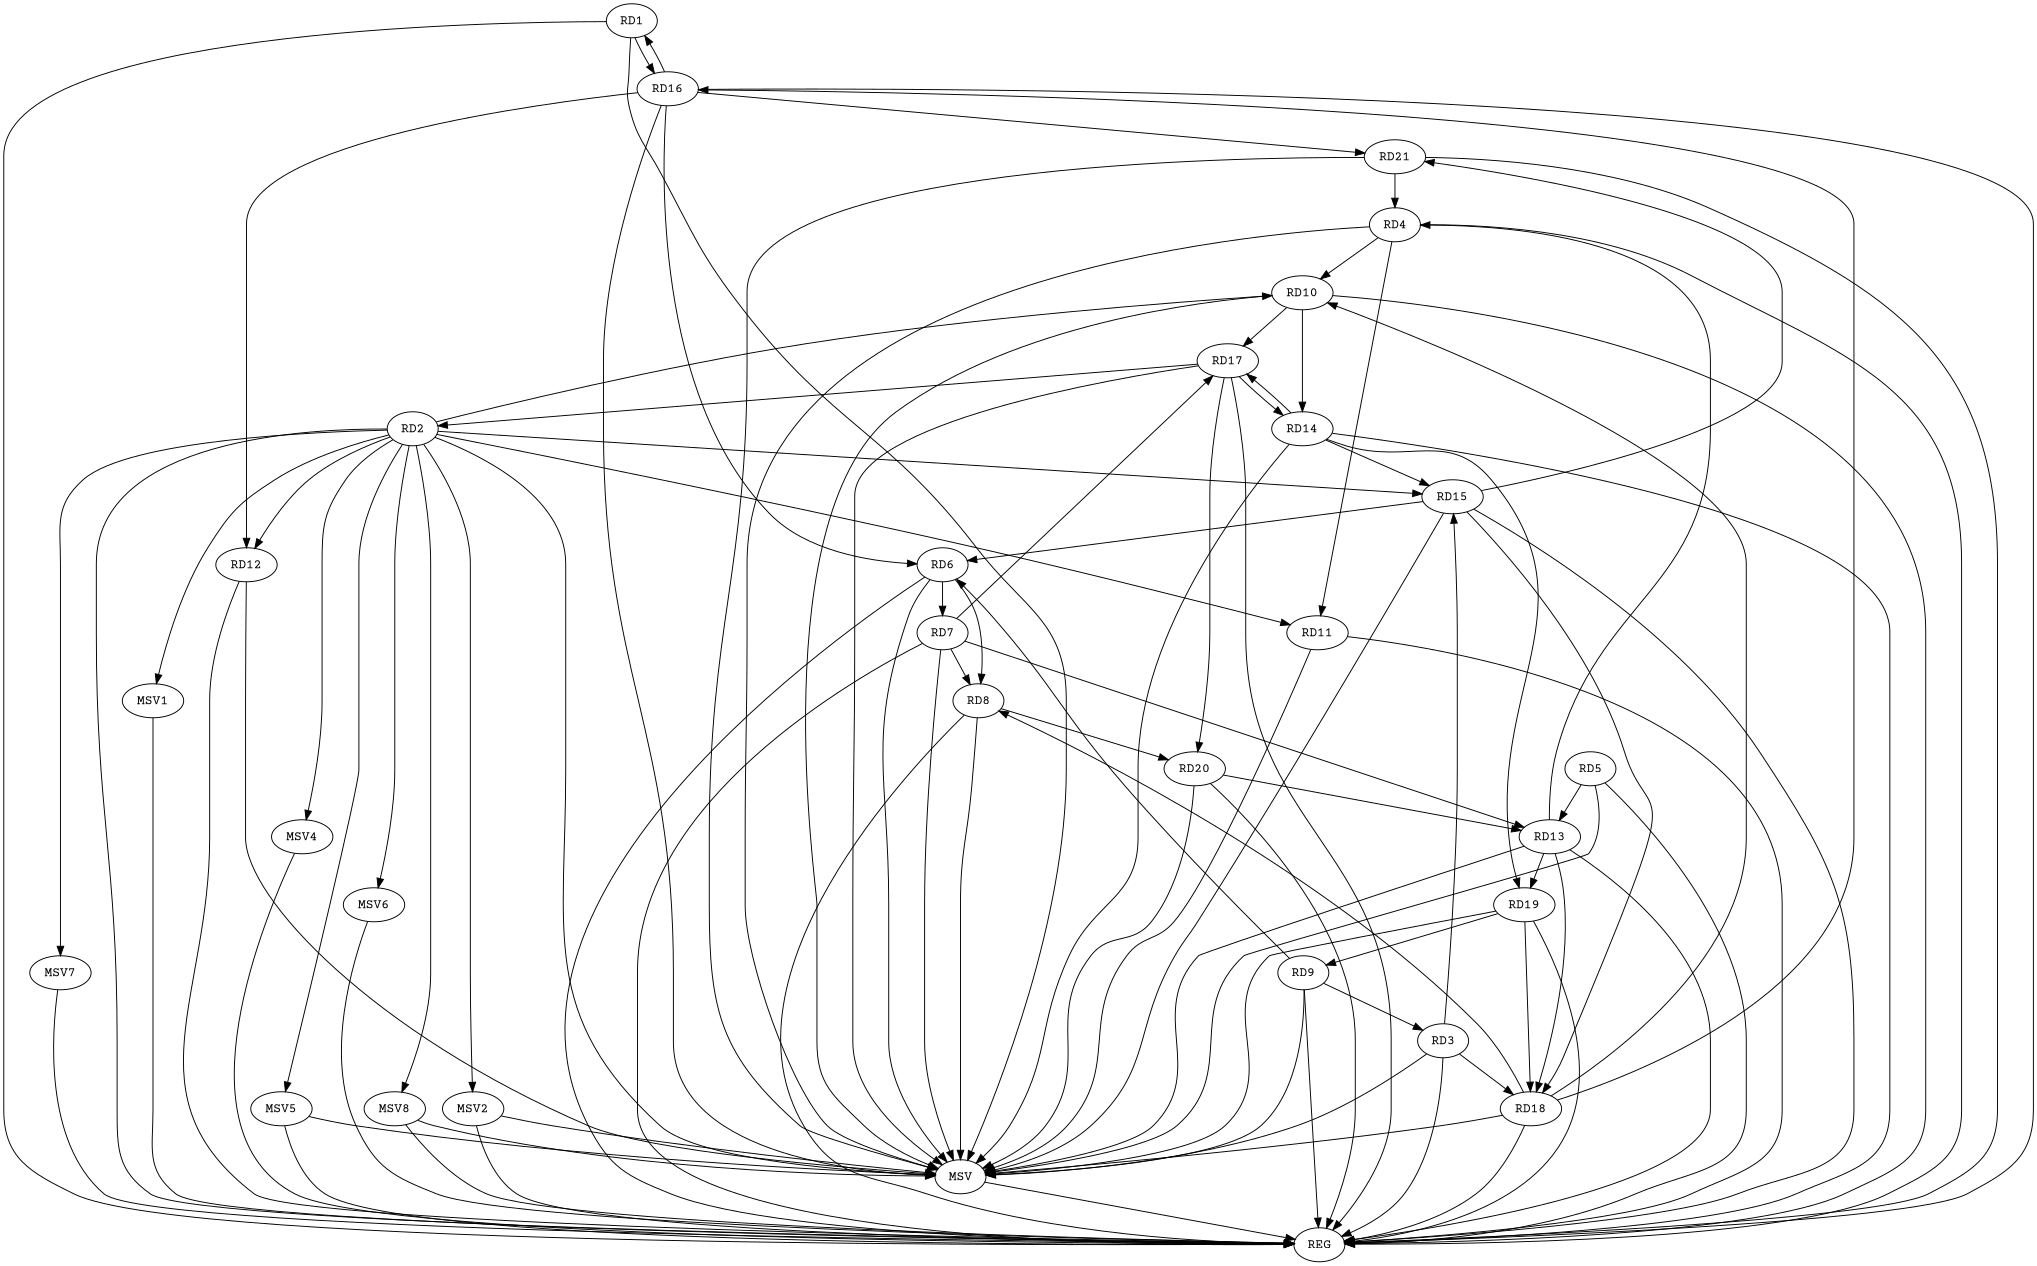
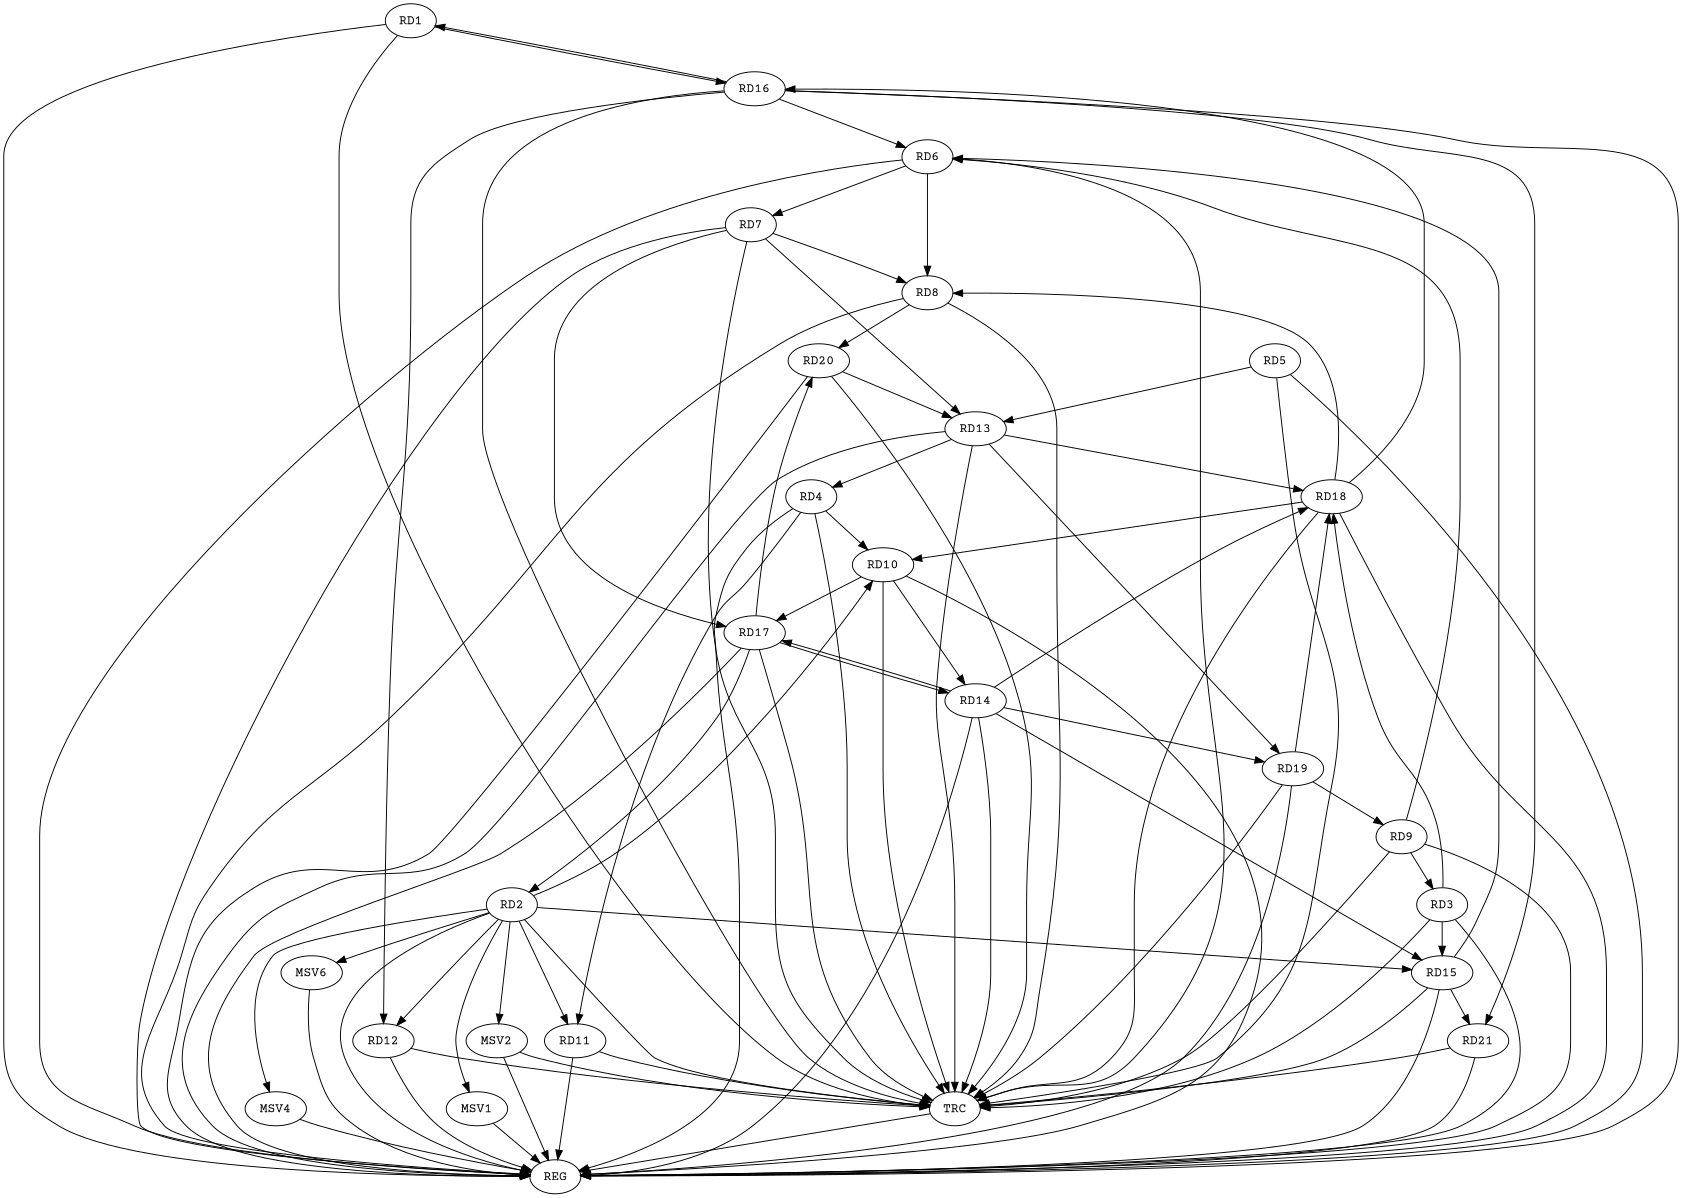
edge "RD21" -> "RD4": removed
edge "RD15" -> "RD18": now "RD14" -> "RD18"
node "MSV7": removed
node "MSV5": removed
node "MSV8": removed
node "MSV": label "MSV" -> "TRC"
